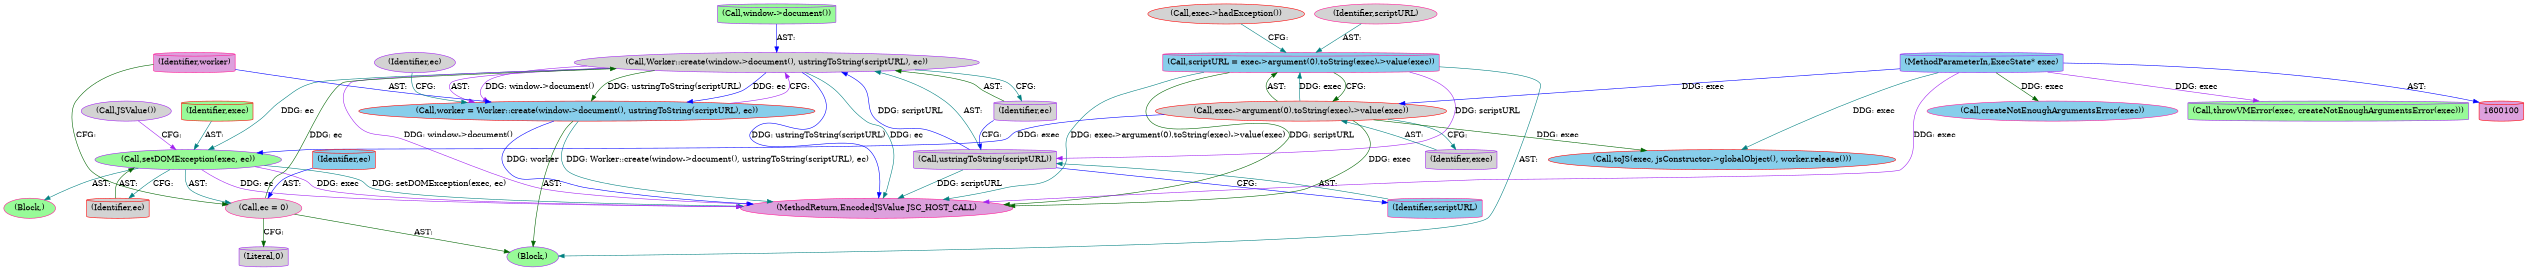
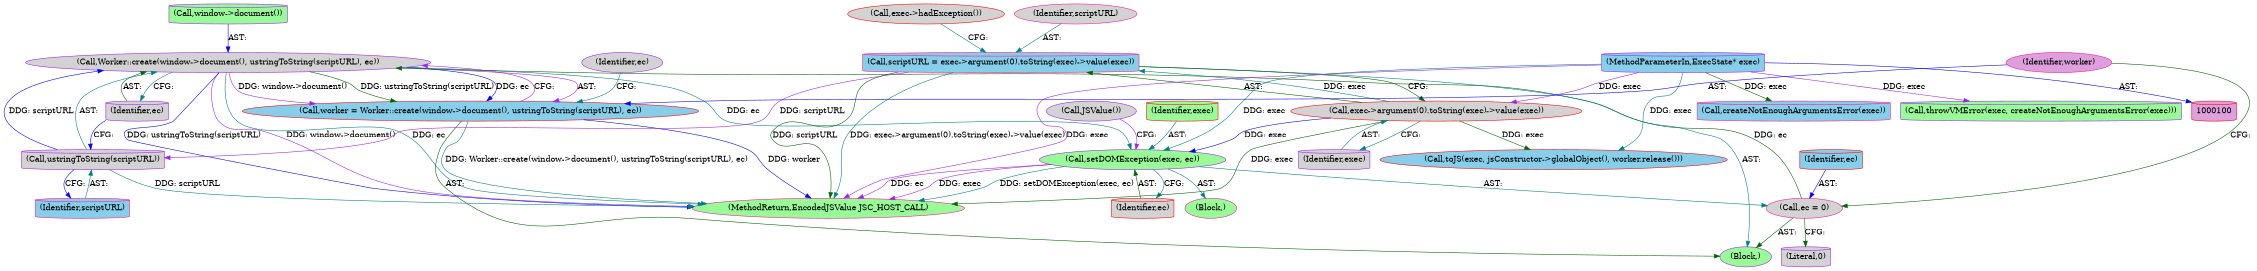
node "(Identifier,worker)": shape cylinder -> ellipse
edge "(MethodParameterIn,ExecState* exec)" -> "(Call,setDOMException(exec, ec))": added, label "DDG: exec"
edge "(MethodParameterIn,ExecState* exec)" -> "(Call,exec->argument(0).toString(exec)->value(exec))": color blue -> purple
node "(Call,createNotEnoughArgumentsError(exec))": shape ellipse -> cylinder
node "1600100": label "1600100" -> "1000100"
node "(MethodReturn,EncodedJSValue JSC_HOST_CALL)": fillcolor plum -> palegreen
